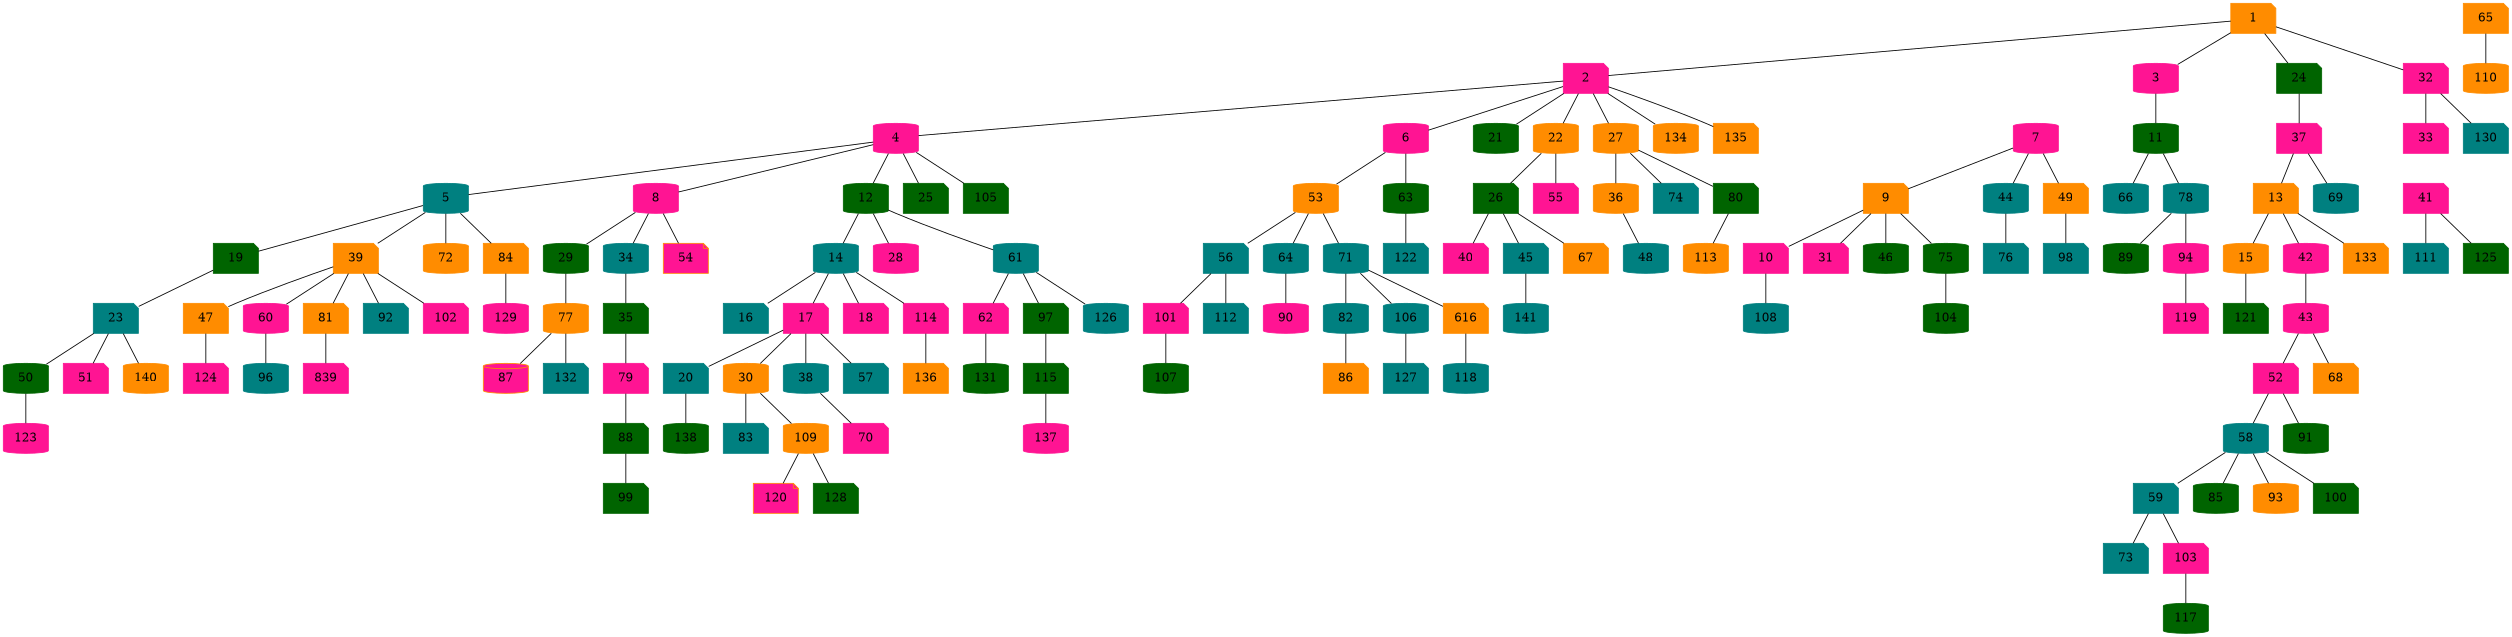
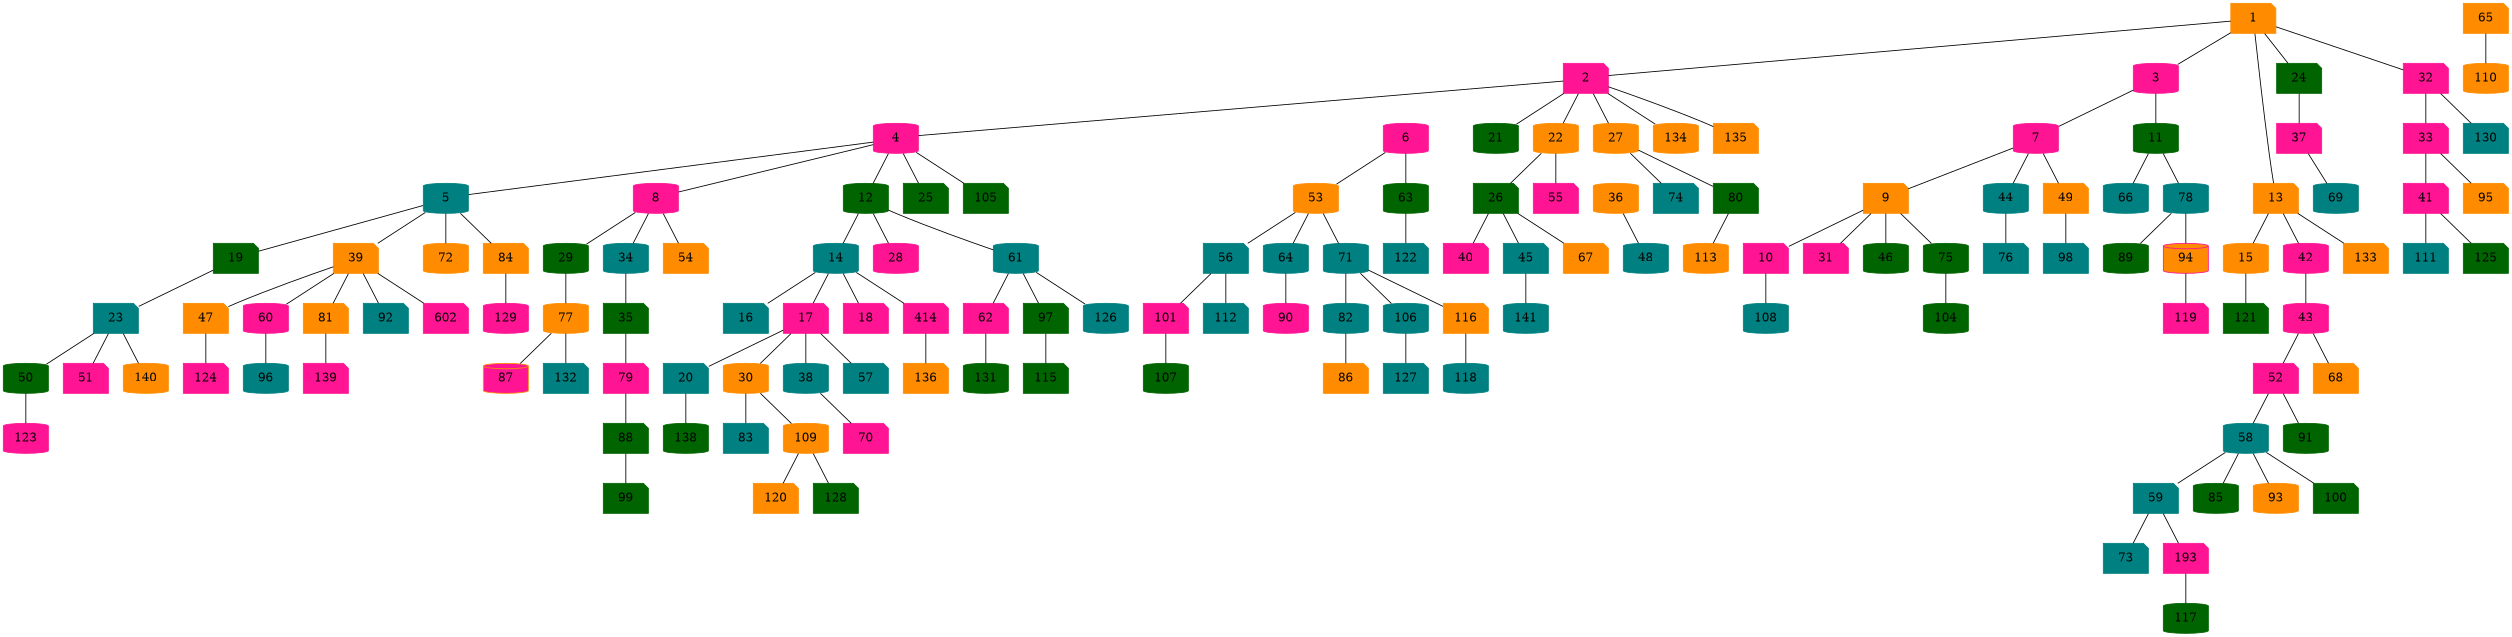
edge "2" -- "6": removed
edge "3" -- "7": added
edge "27" -- "36": removed
edge "37" -- "13": now "1" -- "13"
edge "33" -- "41": added
node "95": added
node "54": fillcolor deeppink -> darkorange
node "94": fillcolor deeppink -> darkorange
node "102": label "102" -> "602"
node "114": label "114" -> "414"
node "616": label "616" -> "116"
node "839": label "839" -> "139"
node "137": removed
node "120": fillcolor deeppink -> darkorange
node "103": label "103" -> "193"
